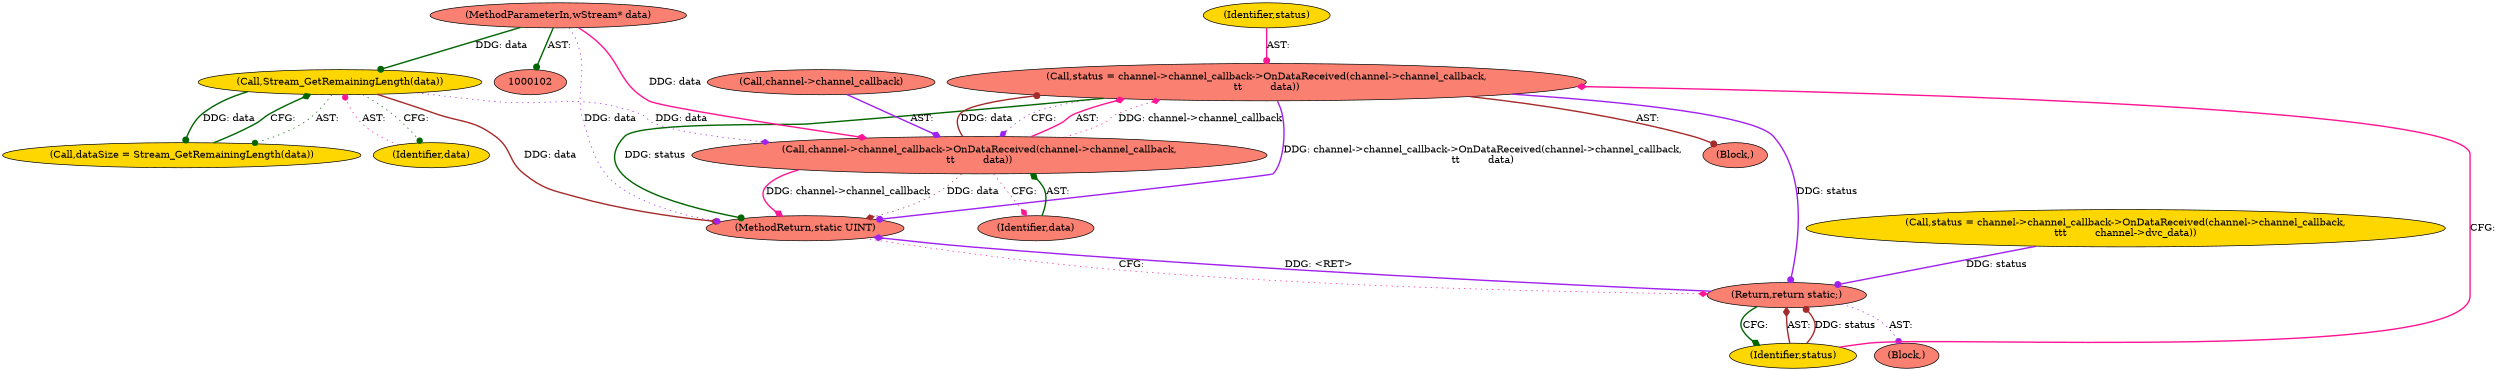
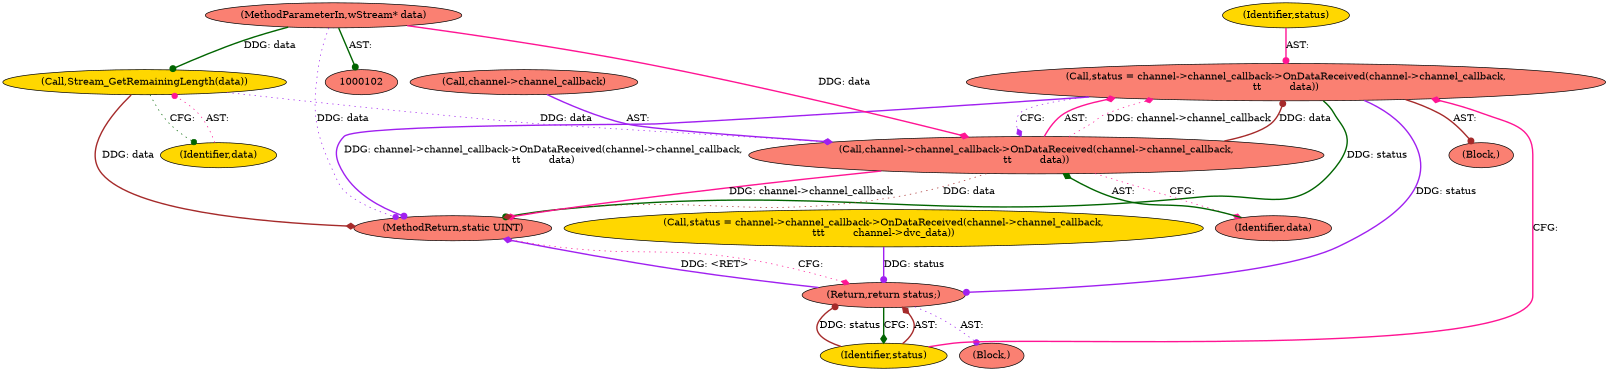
node "(Call,dataSize = Stream_GetRemainingLength(data))": removed
node "(Return,return static;)": label "(Return,return static;)" -> "(Return,return status;)"
